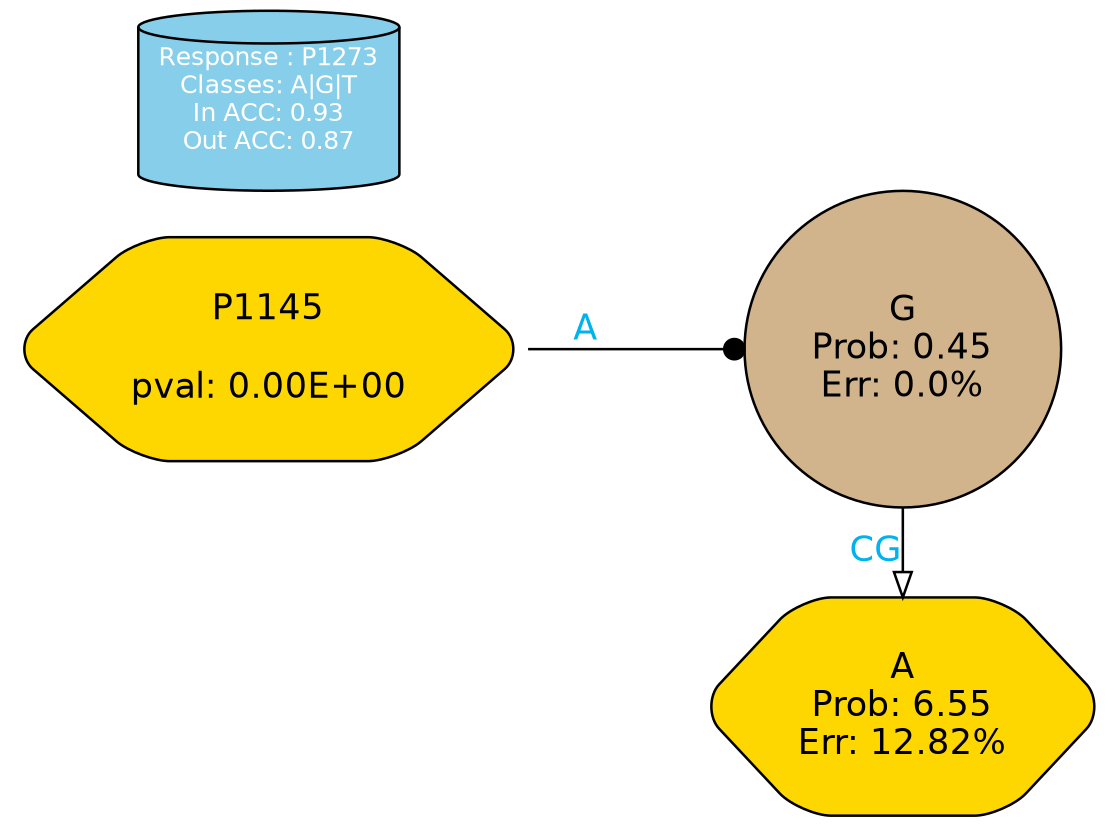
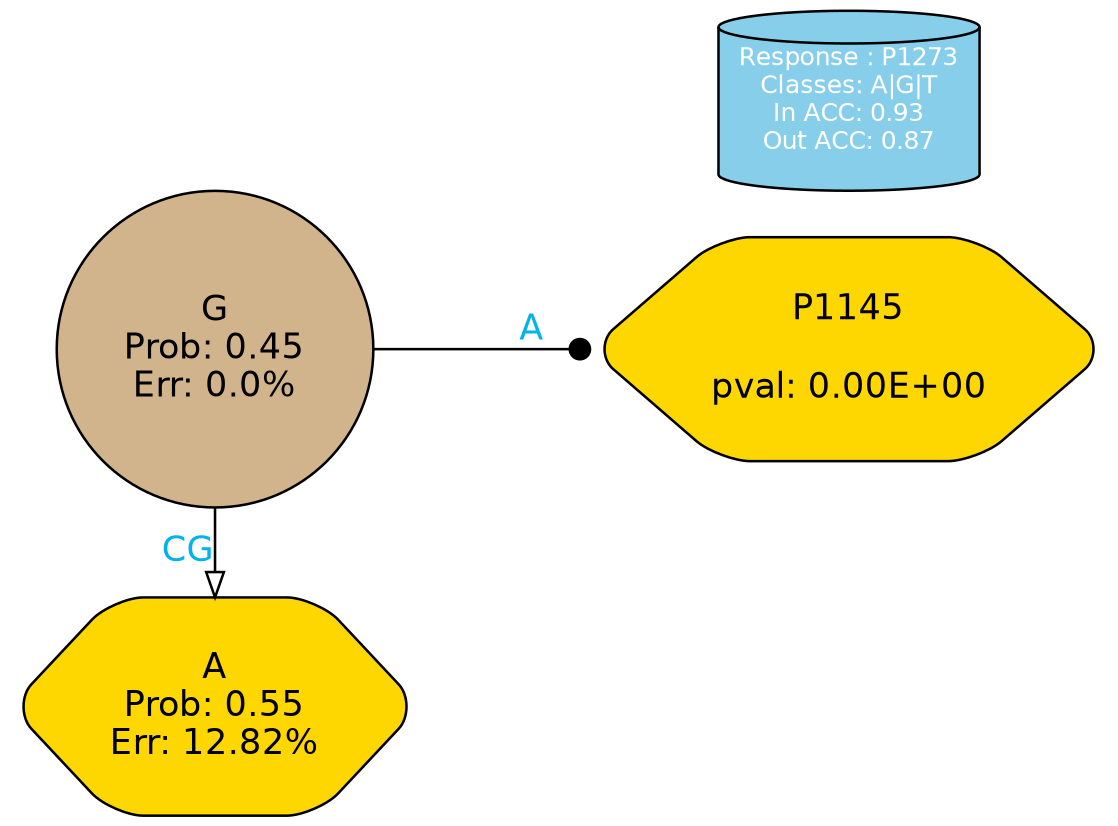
edge "P1145 pval: 0.00E+00" -> "G Prob: 0.45 Err: 0.0%": reversed
node "A Prob: 6.55 Err: 12.82%": label "A Prob: 6.55 Err: 12.82%" -> "A Prob: 0.55 Err: 12.82%"
